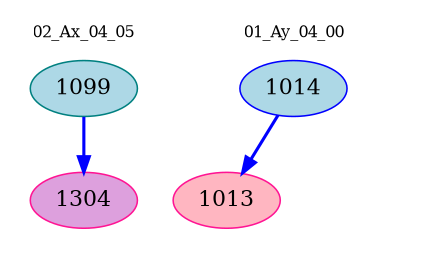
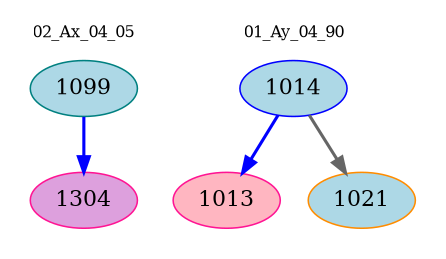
cluster "01_Ay_04_00": label "01_Ay_04_00" -> "01_Ay_04_90"
node "1021": added
